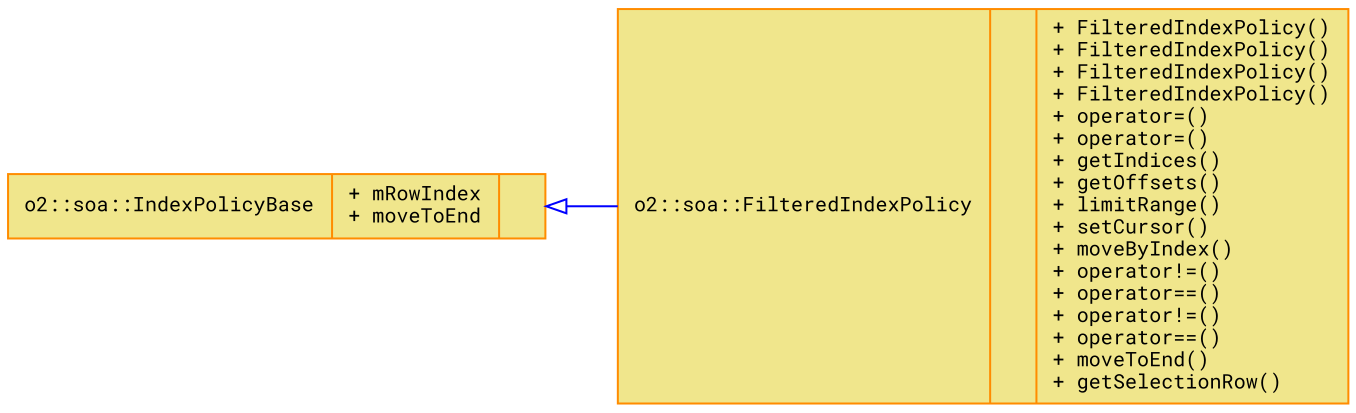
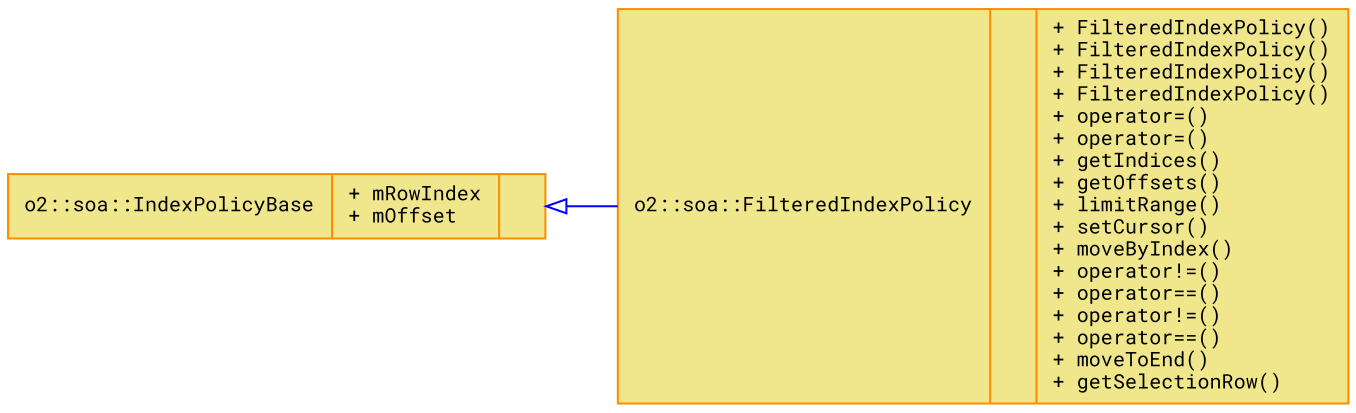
node "o2::soa::IndexPolicyBase": text "+ moveToEnd" -> "+ mOffset"
